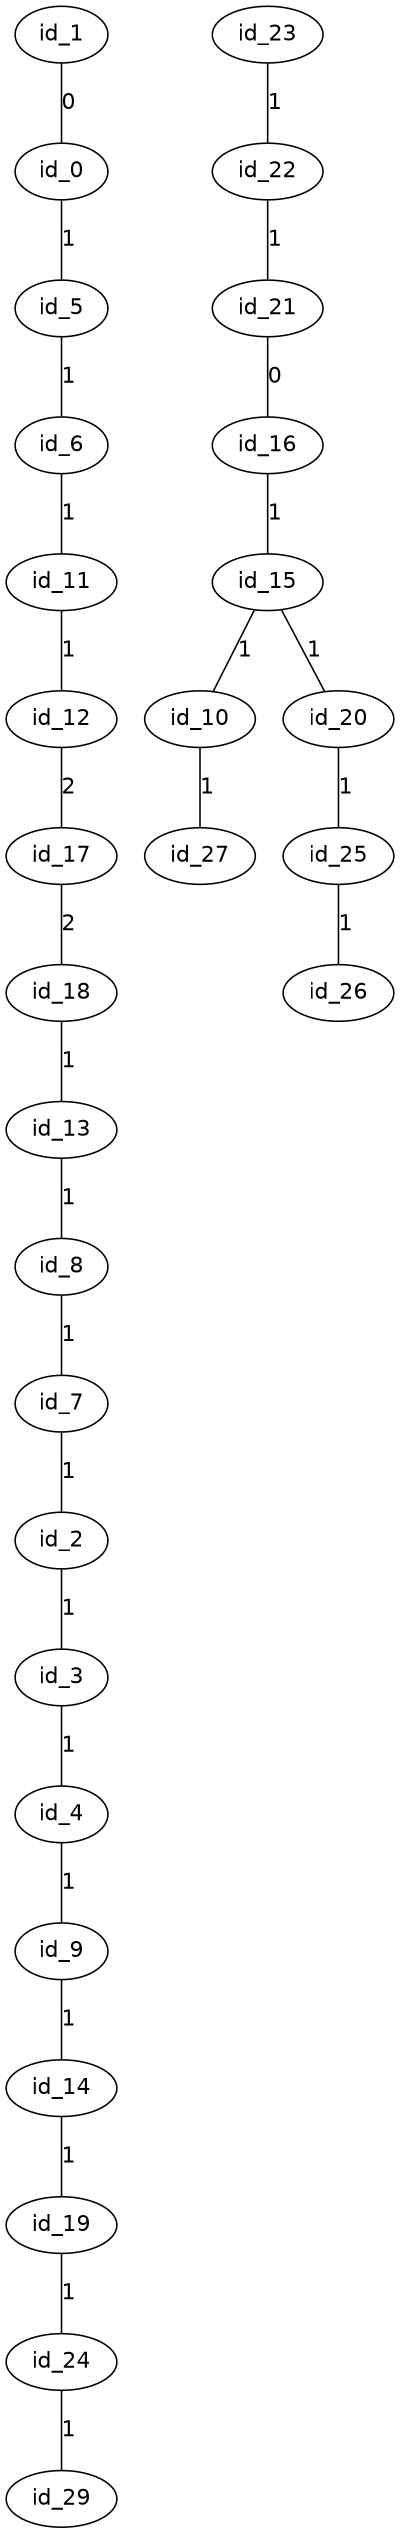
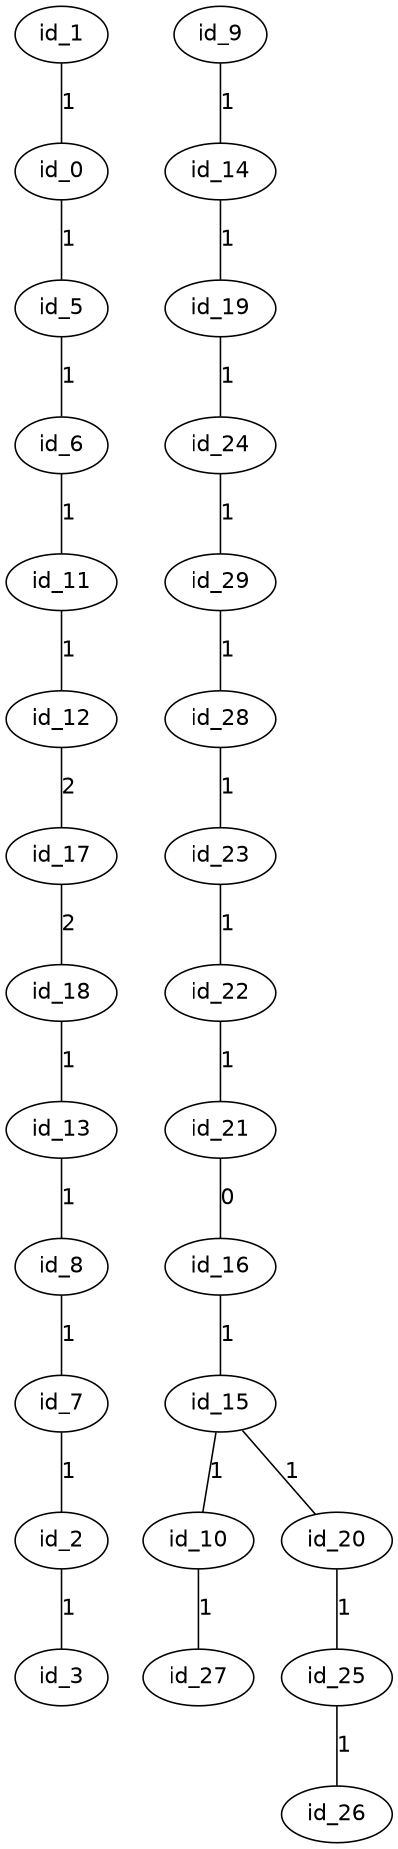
edge "id_1" -- "id_0": label "0" -> "1"
node "id_28": added
node "id_4": removed
